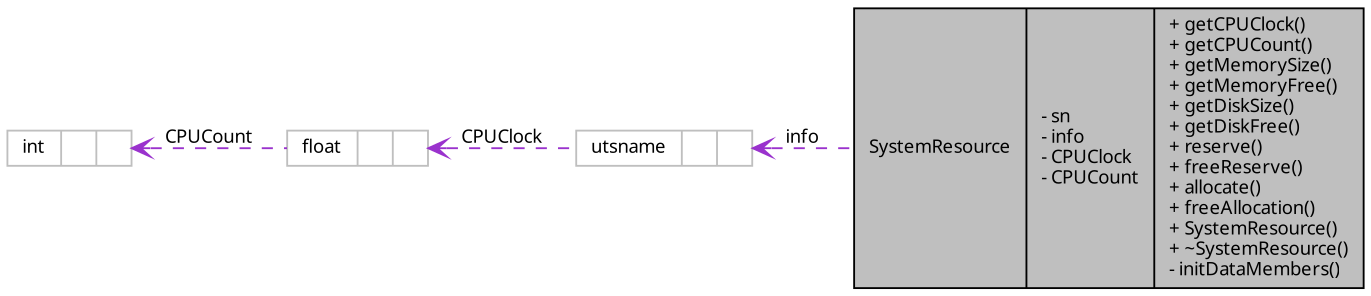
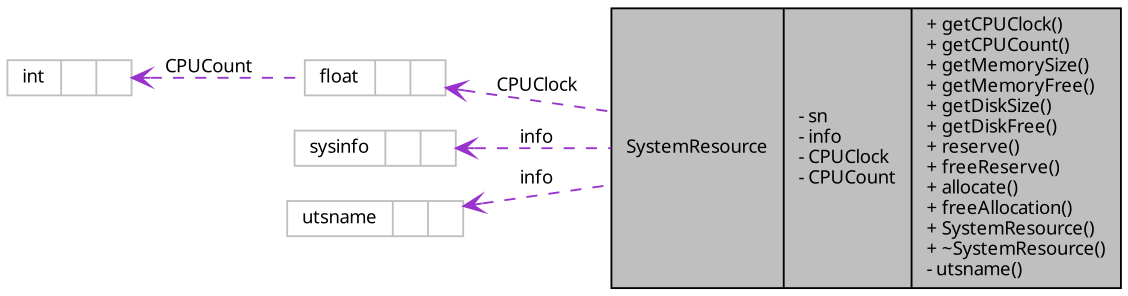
node "sysinfo": added
edge "utsname" -> "float": now "SystemResource" -> "float"
node "SystemResource": text "- initDataMembers()" -> "- utsname()"
